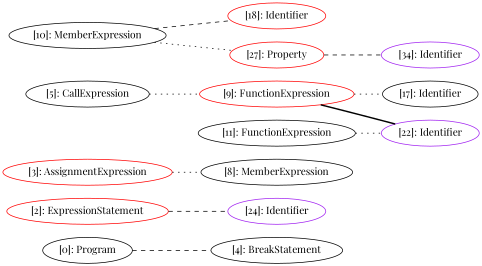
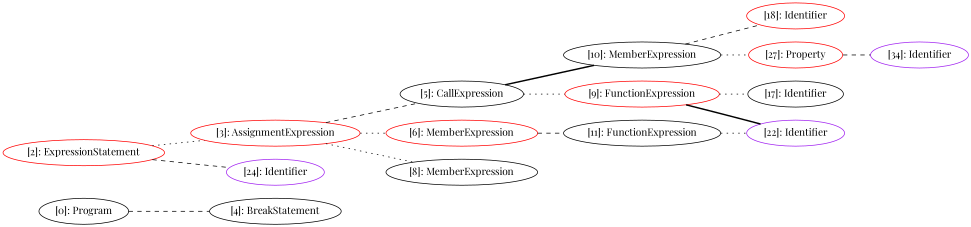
edge "[10]: MemberExpression" -- "[5]: CallExpression": added
edge "[5]: CallExpression" -- "[3]: AssignmentExpression": added
node "[6]: MemberExpression": added
edge "[3]: AssignmentExpression" -- "[2]: ExpressionStatement": added
